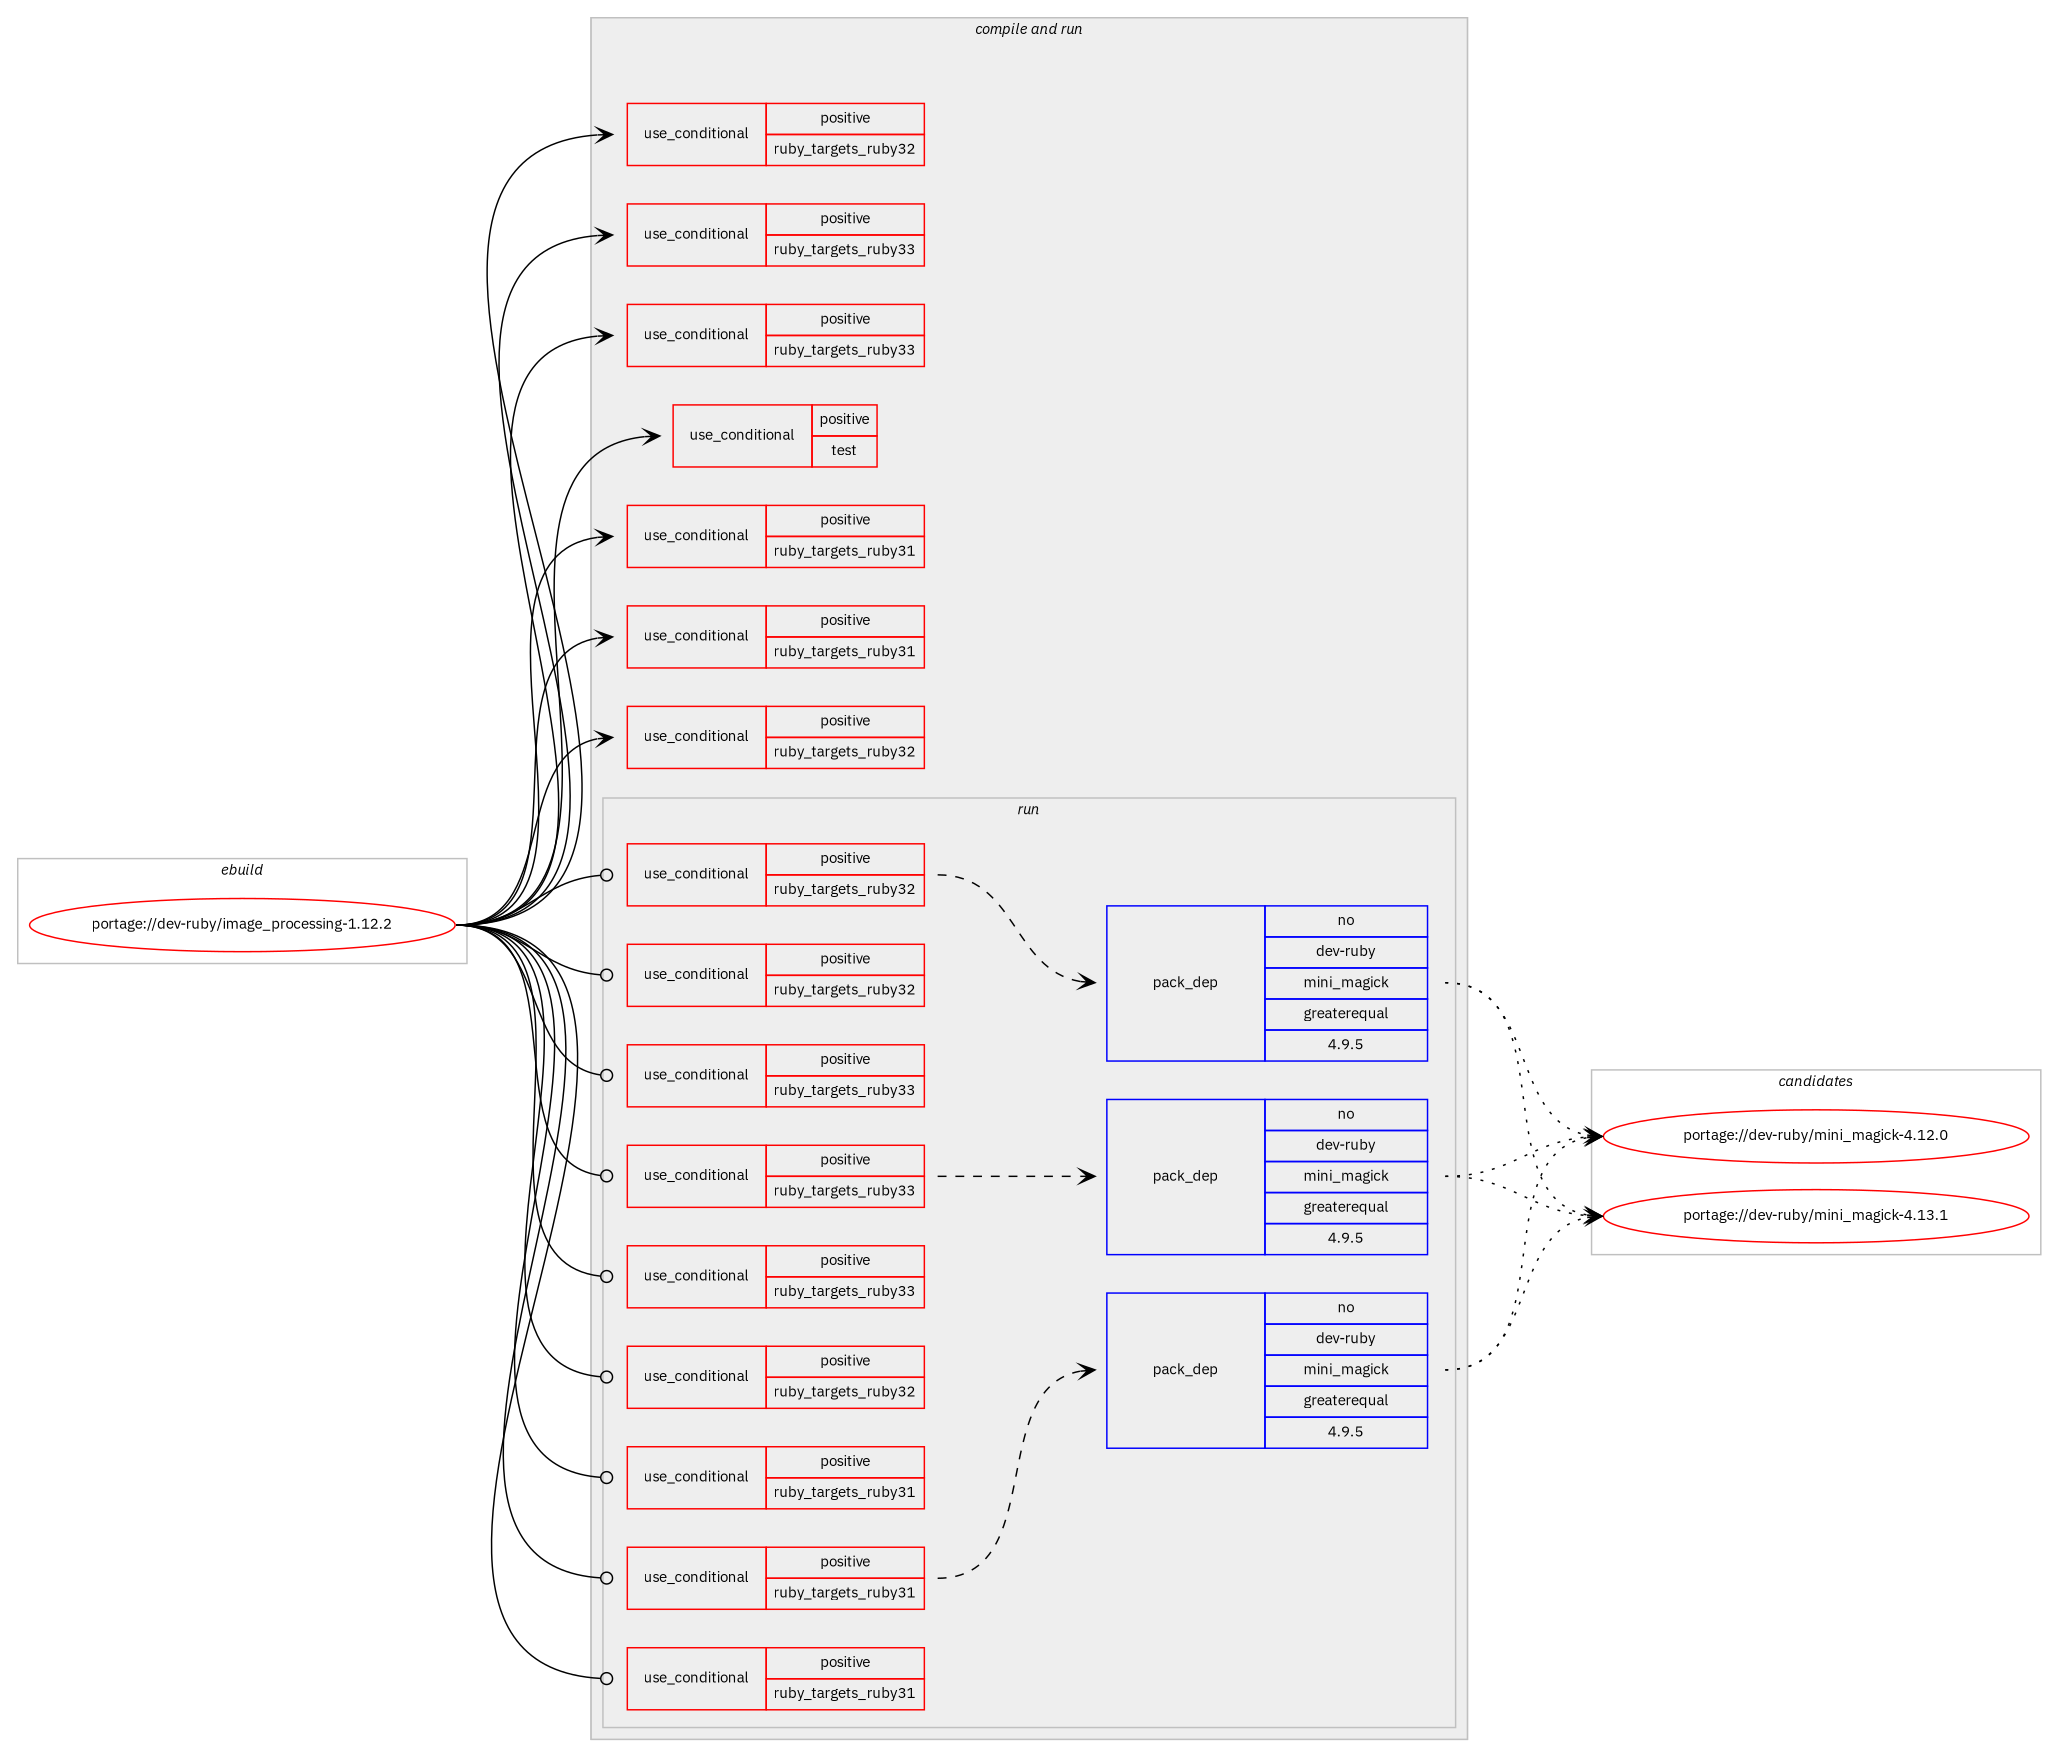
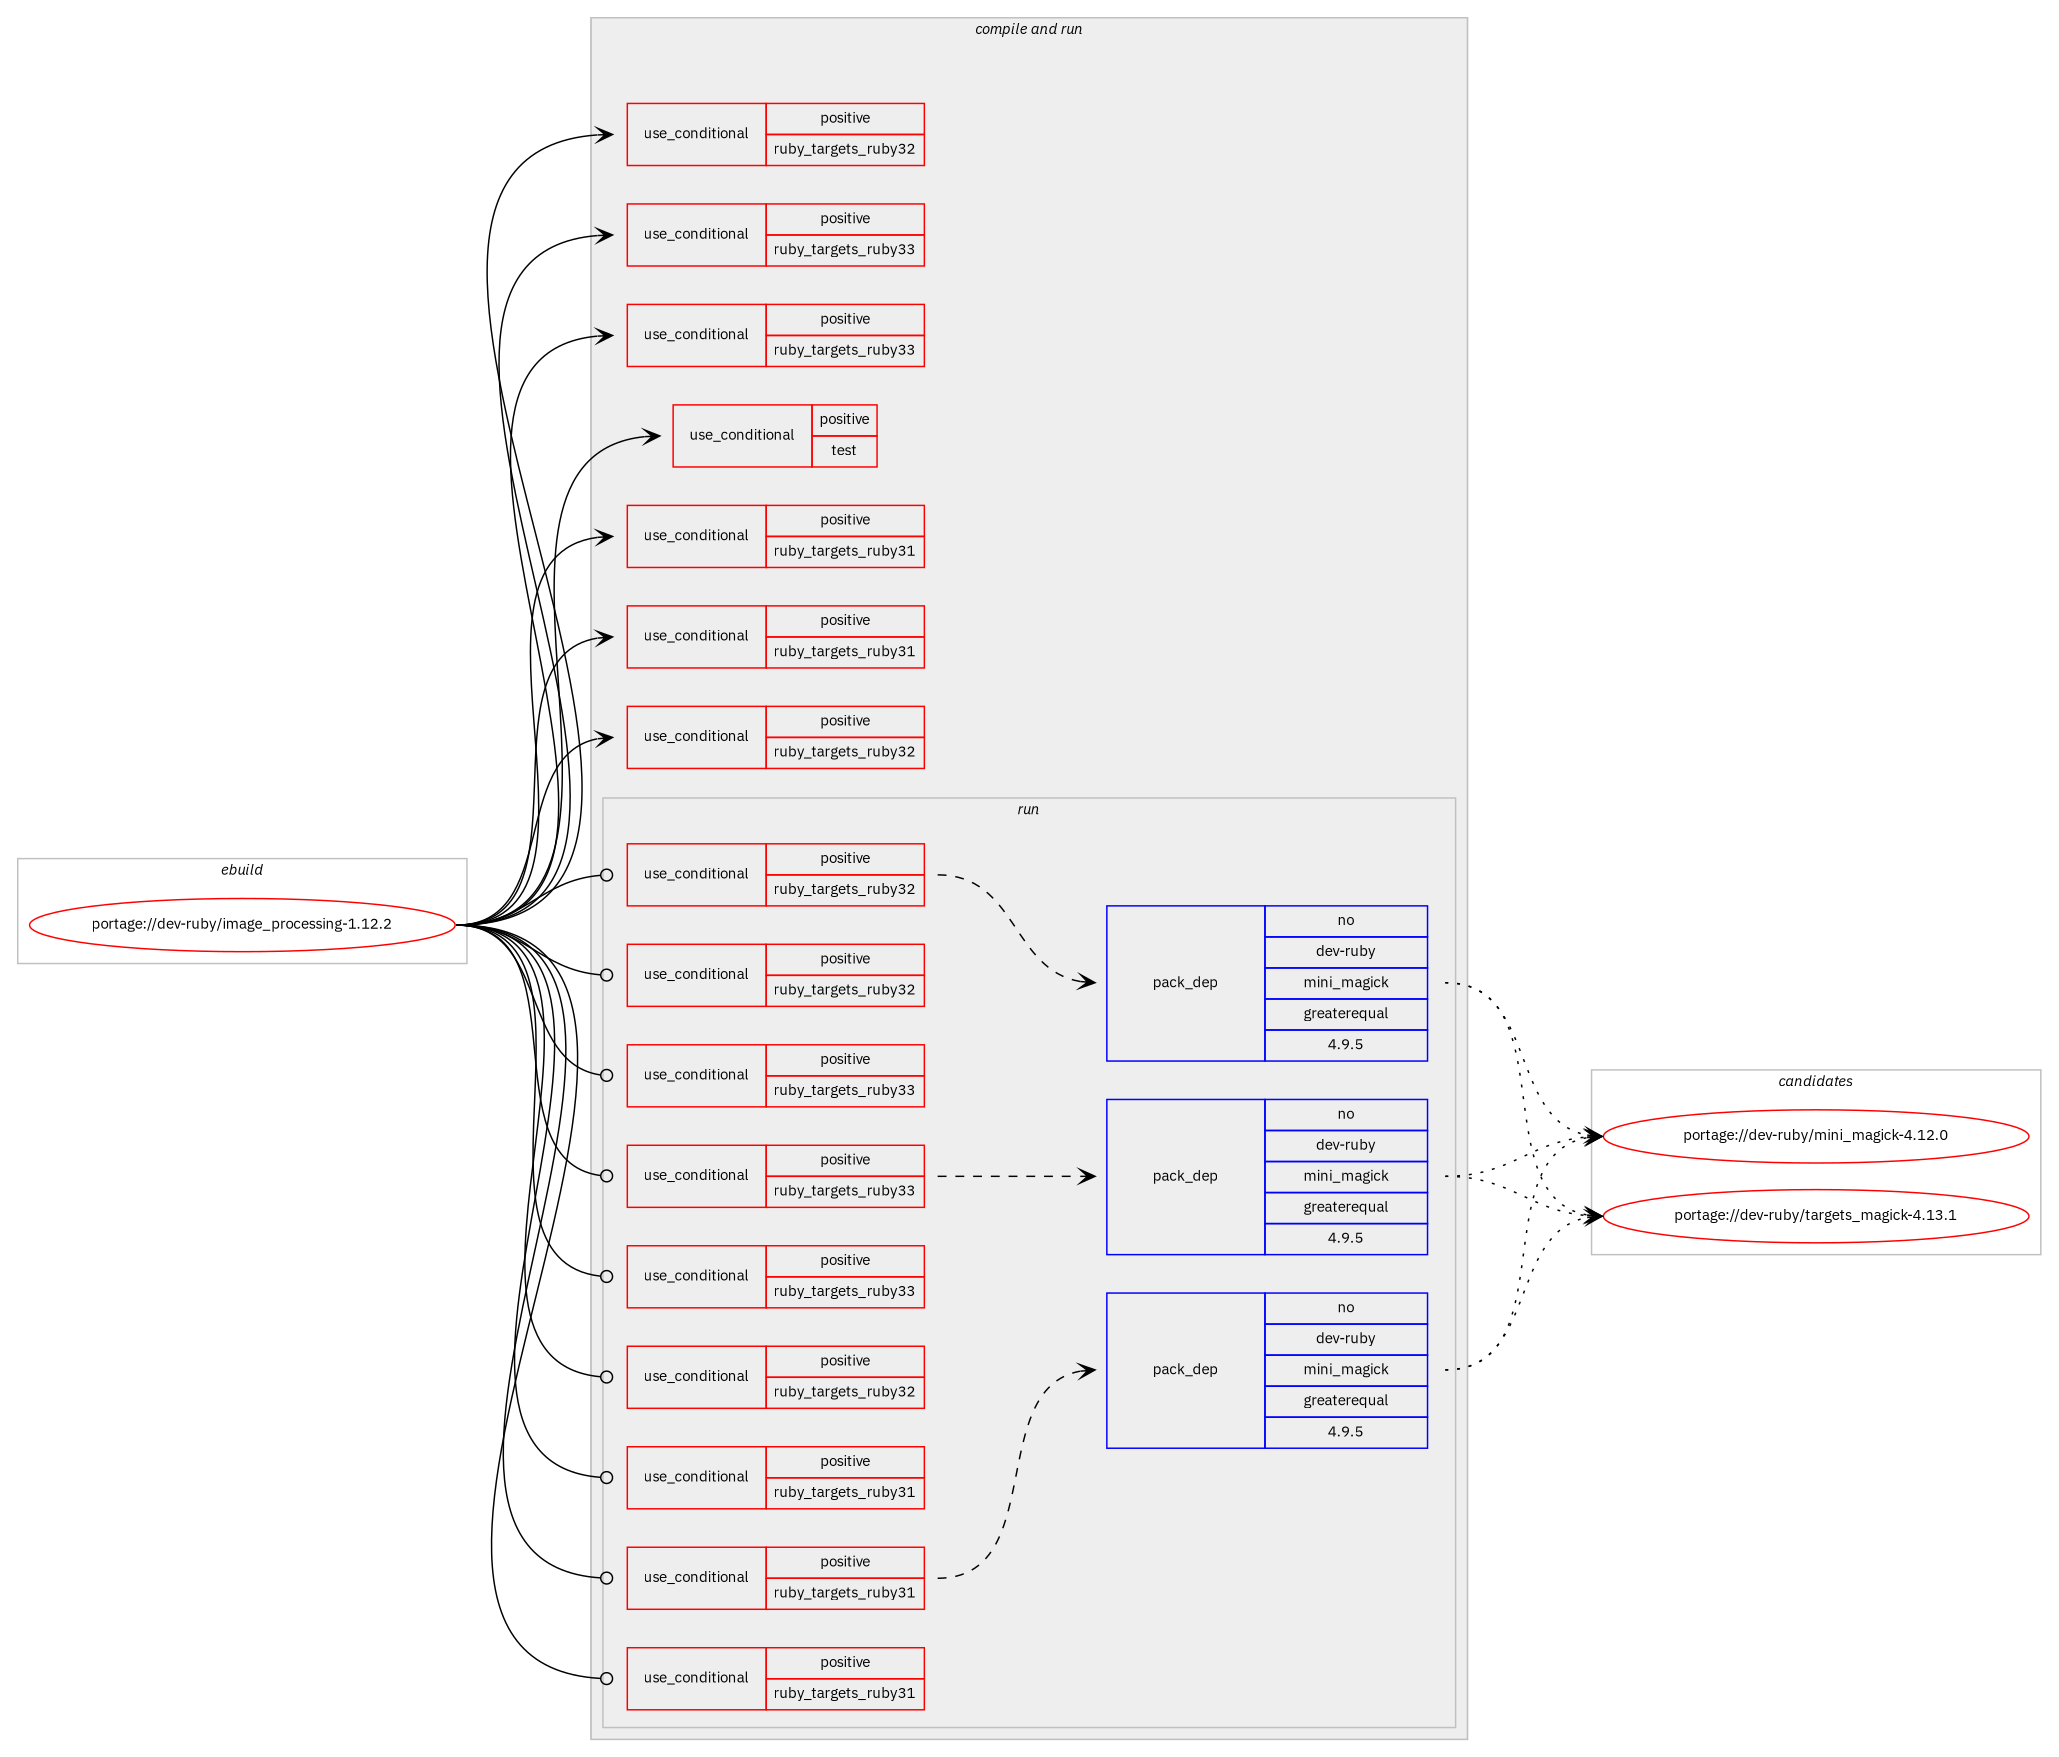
node "portage://dev-ruby/mini_magick-4.13.1": label "portage://dev-ruby/mini_magick-4.13.1" -> "portage://dev-ruby/targets_magick-4.13.1"
